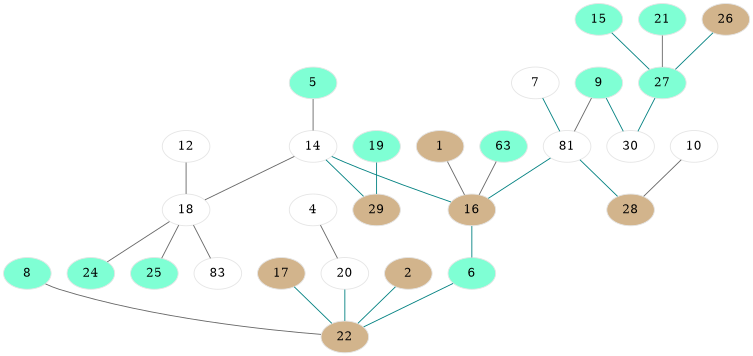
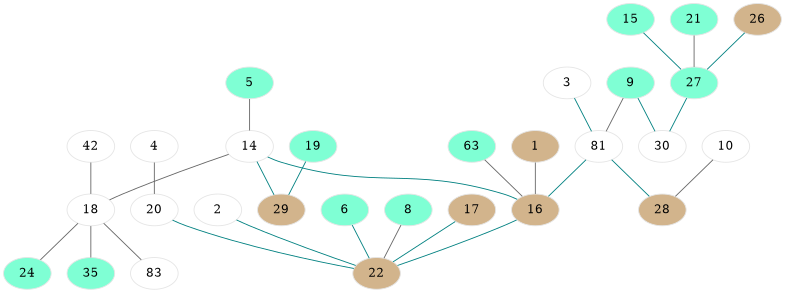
node "7": label "7" -> "3"
node "12": label "12" -> "42"
edge "16" -- "6": now "16" -- "22"
node "25": label "25" -> "35"
node "2": fillcolor tan -> white
